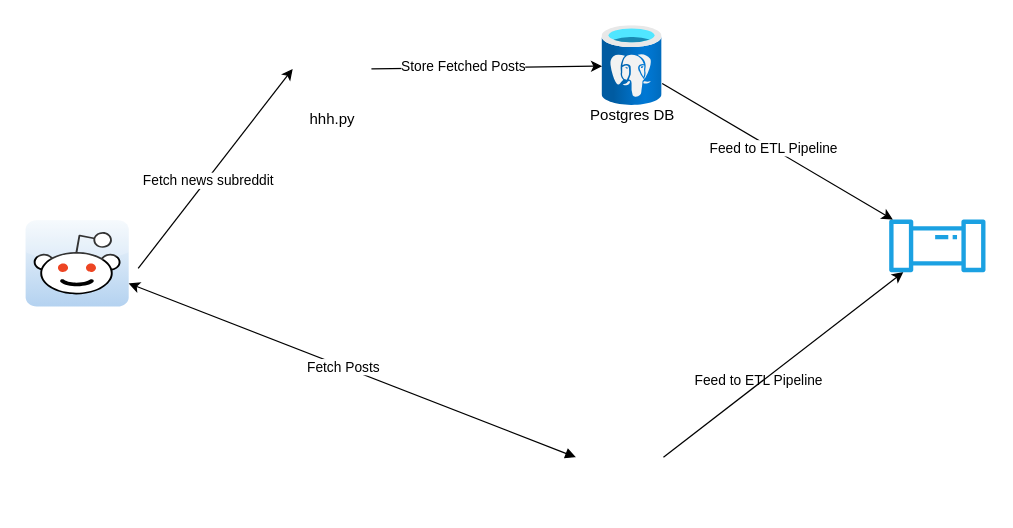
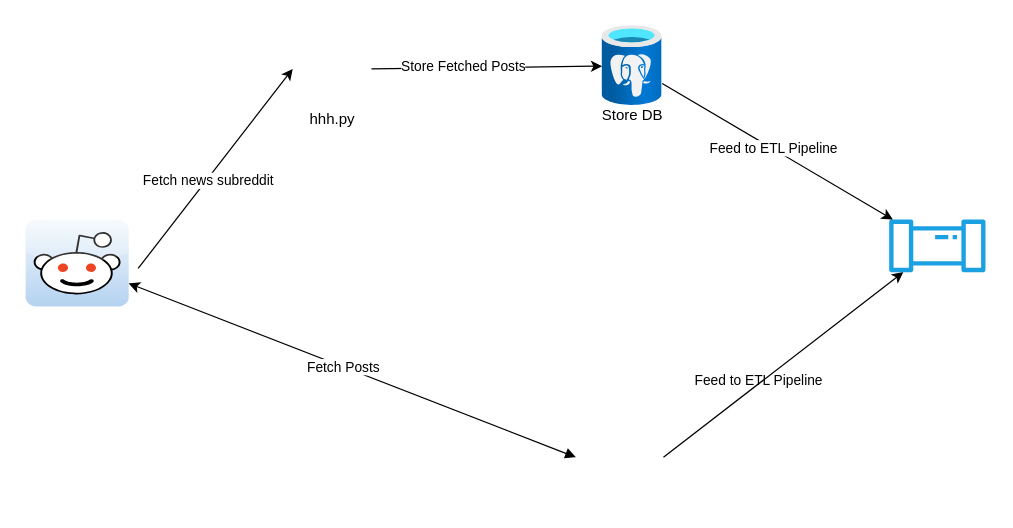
node "Postgres DB": label "Postgres DB" -> "Store DB"
